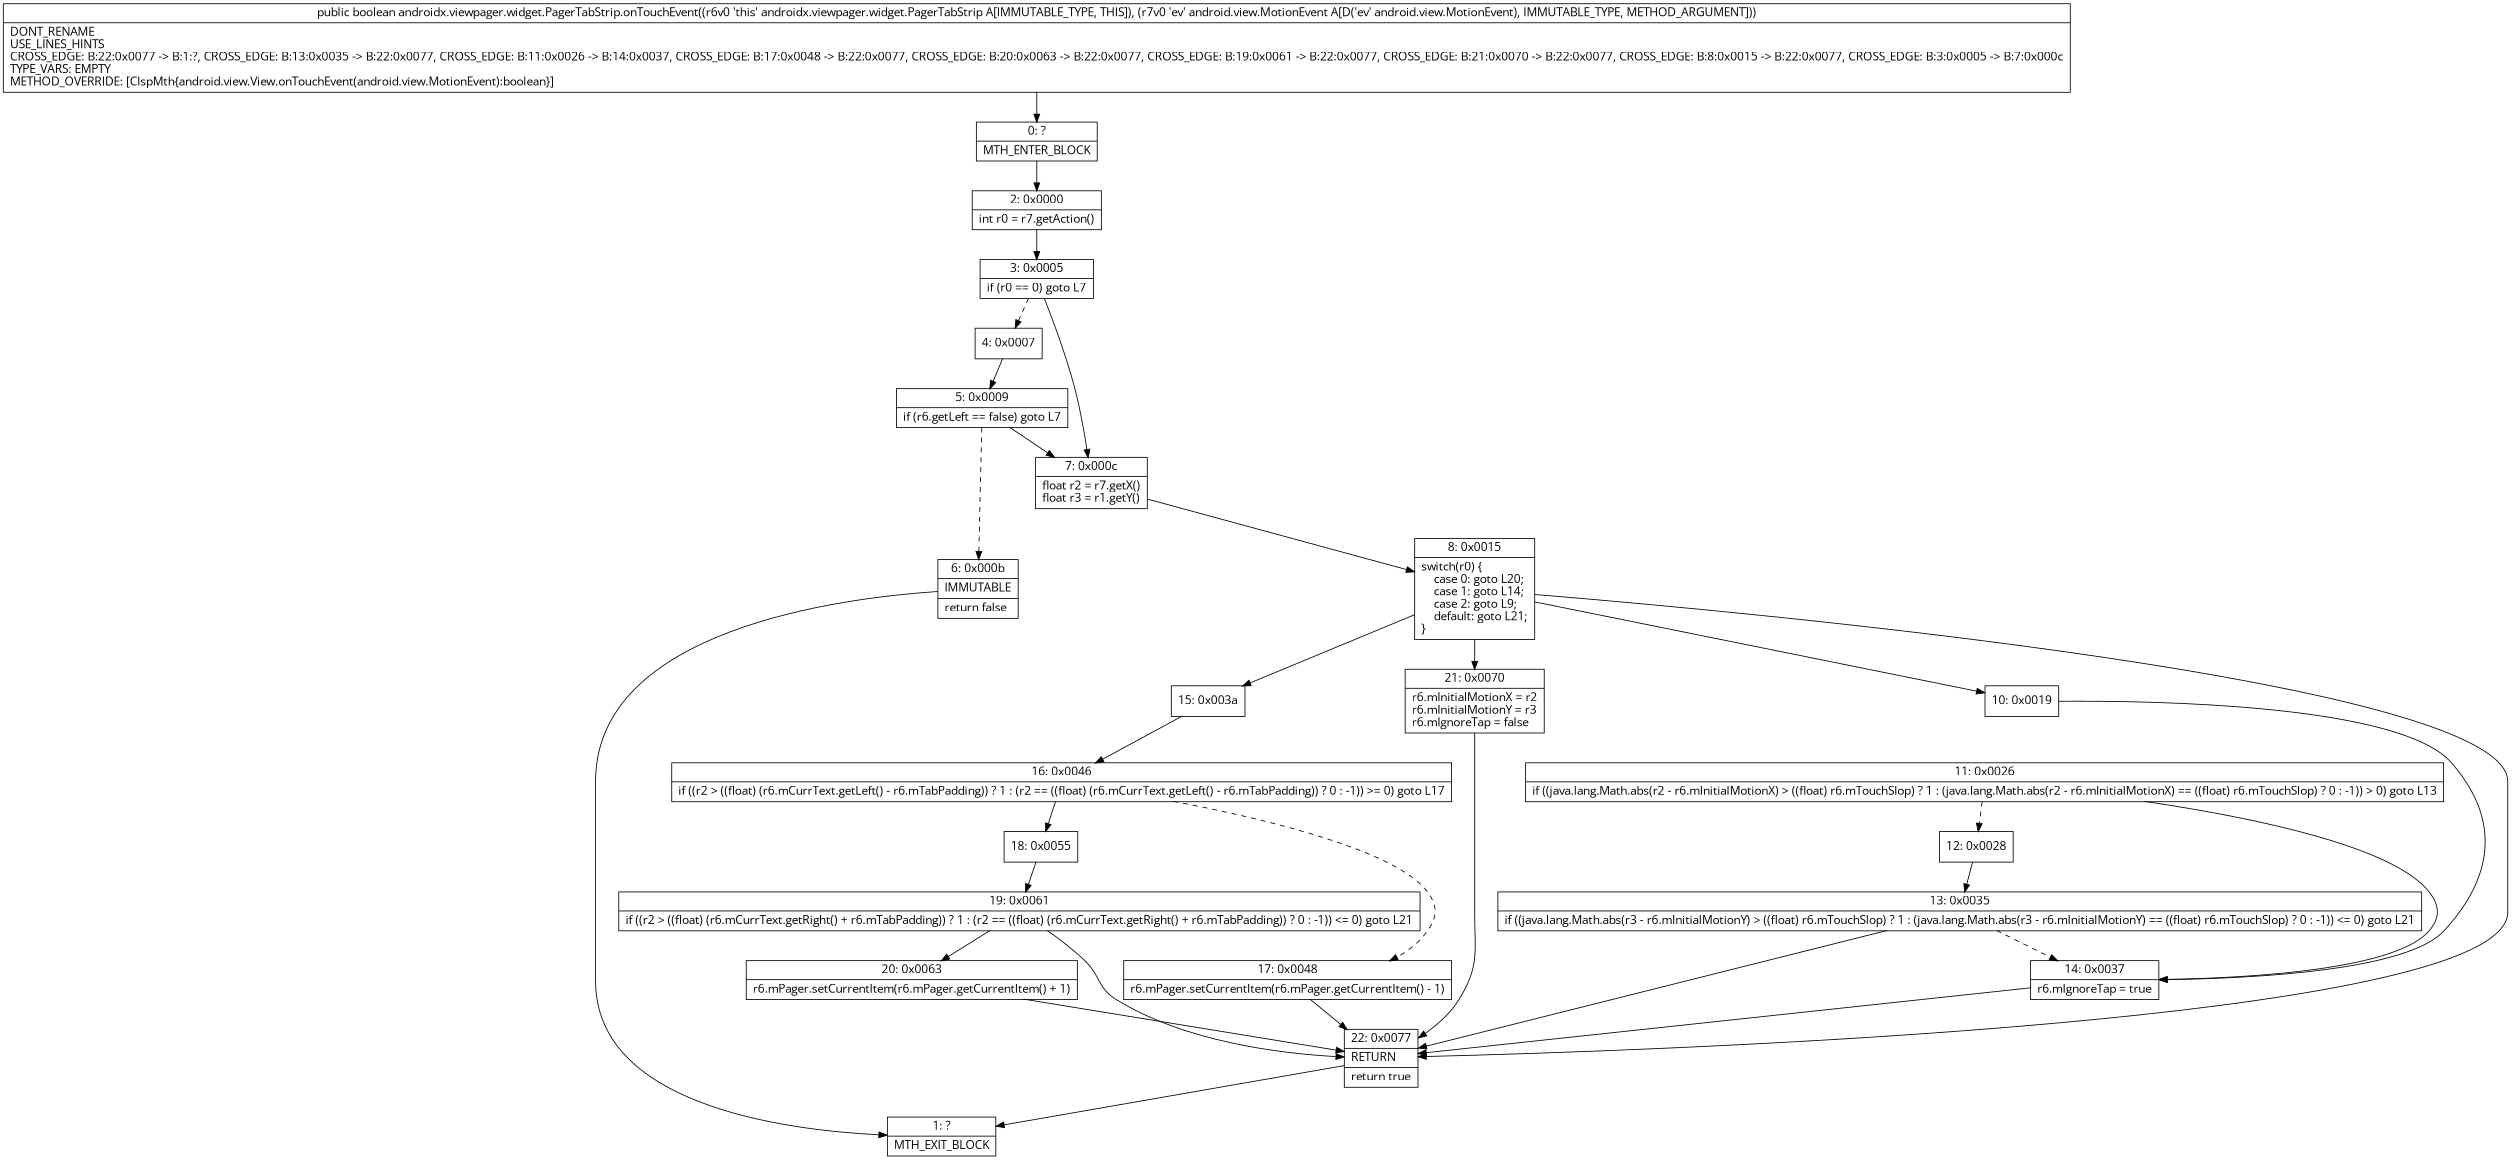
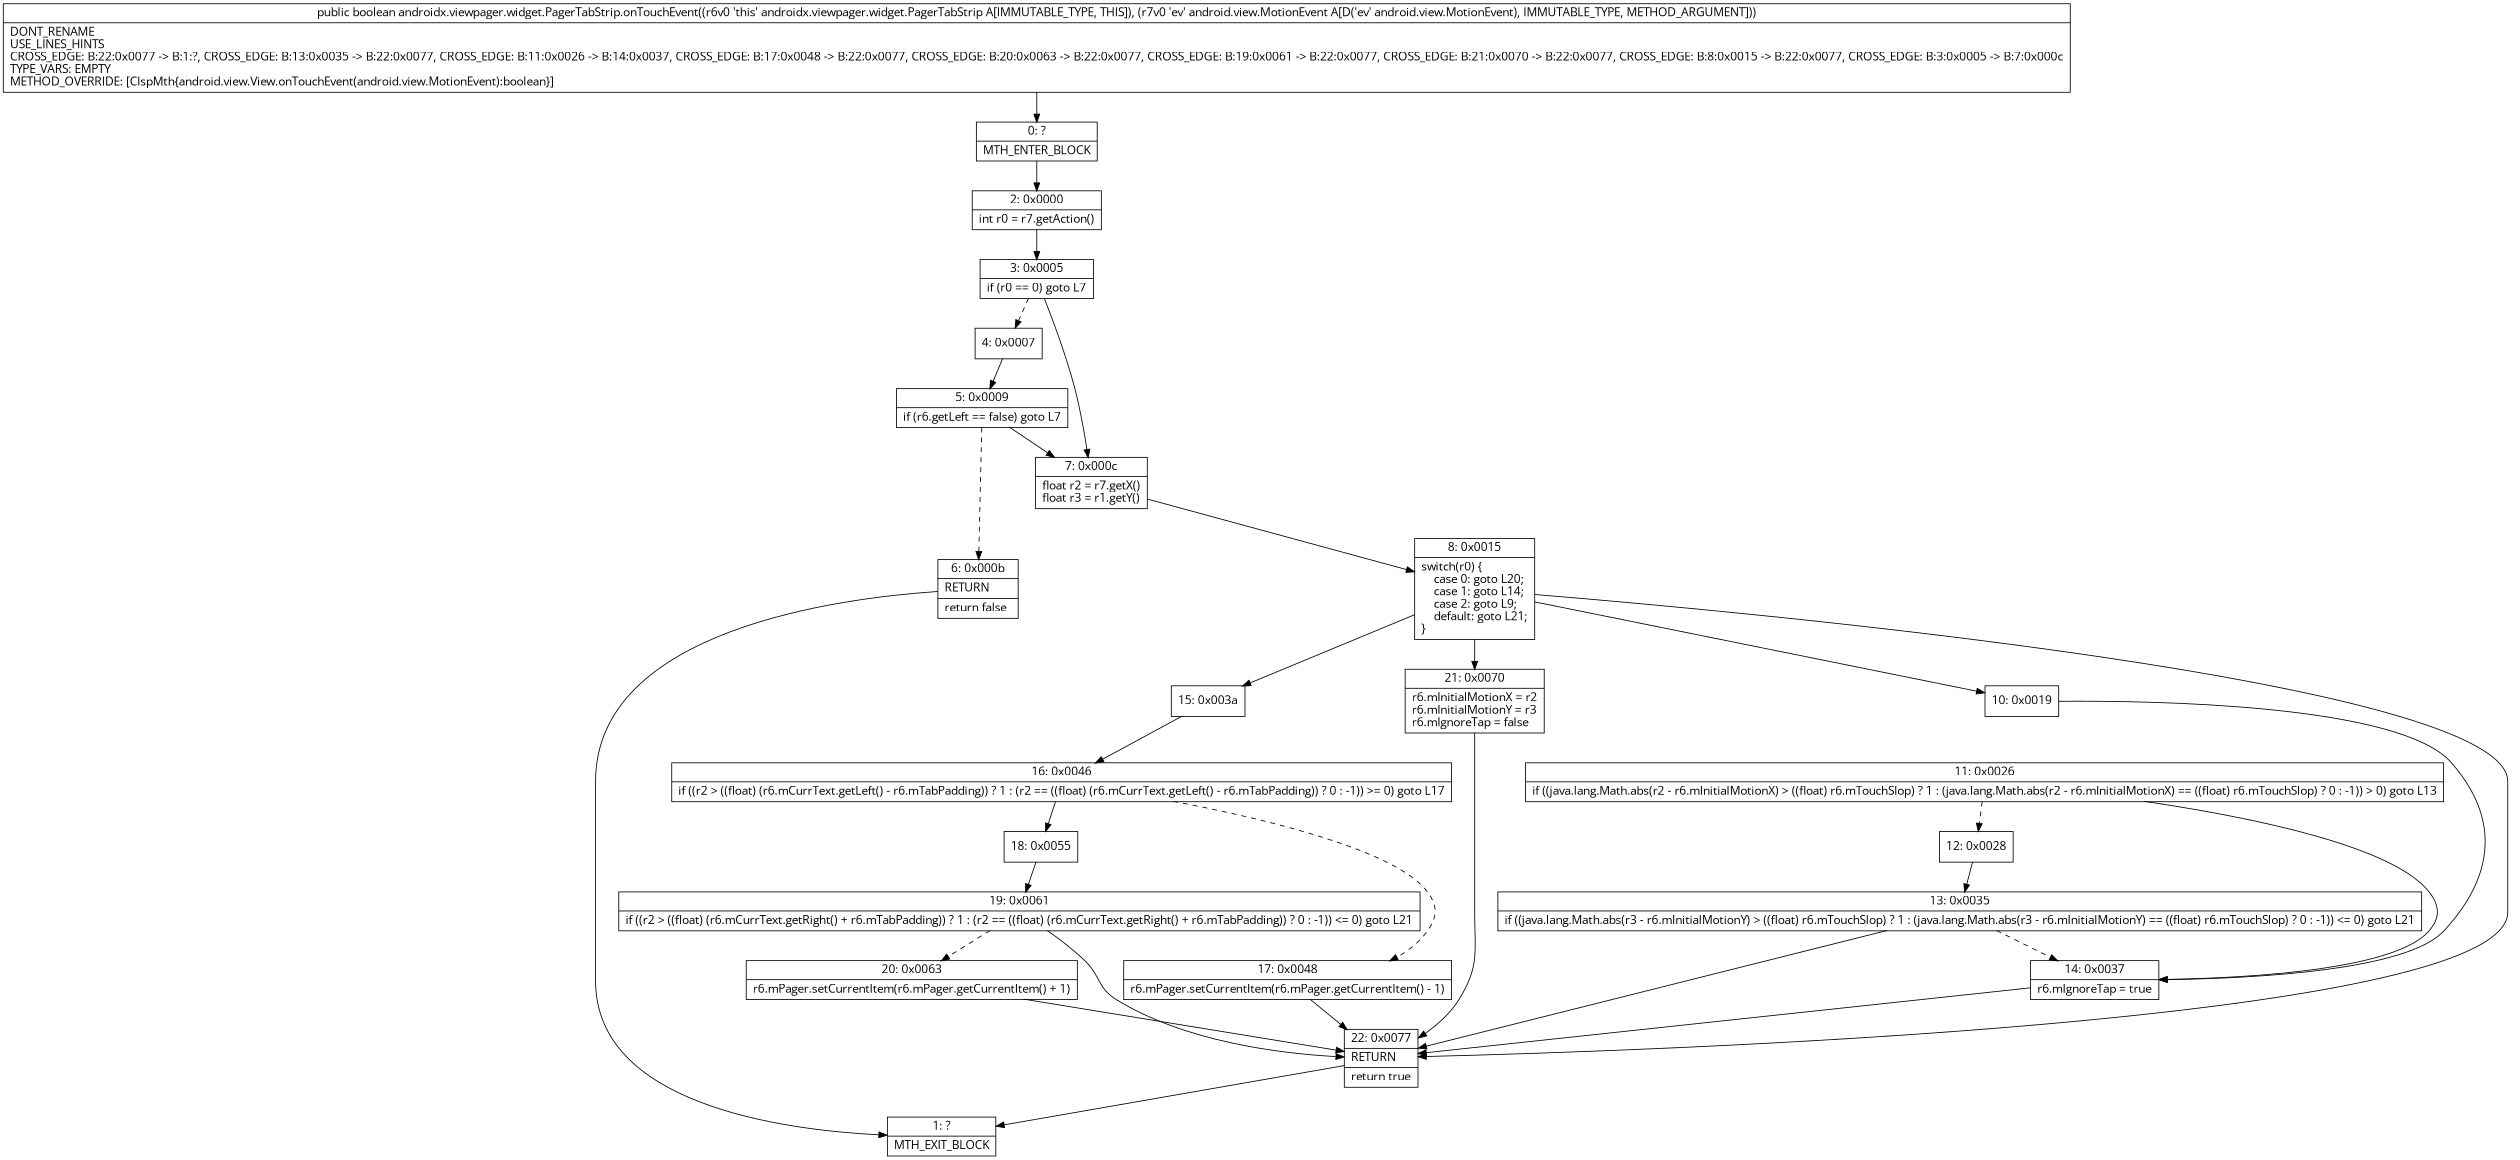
node "6: 0x000b": text "IMMUTABLE" -> "RETURN"
edge "19: 0x0061" -> "20: 0x0063": style solid -> dashed
